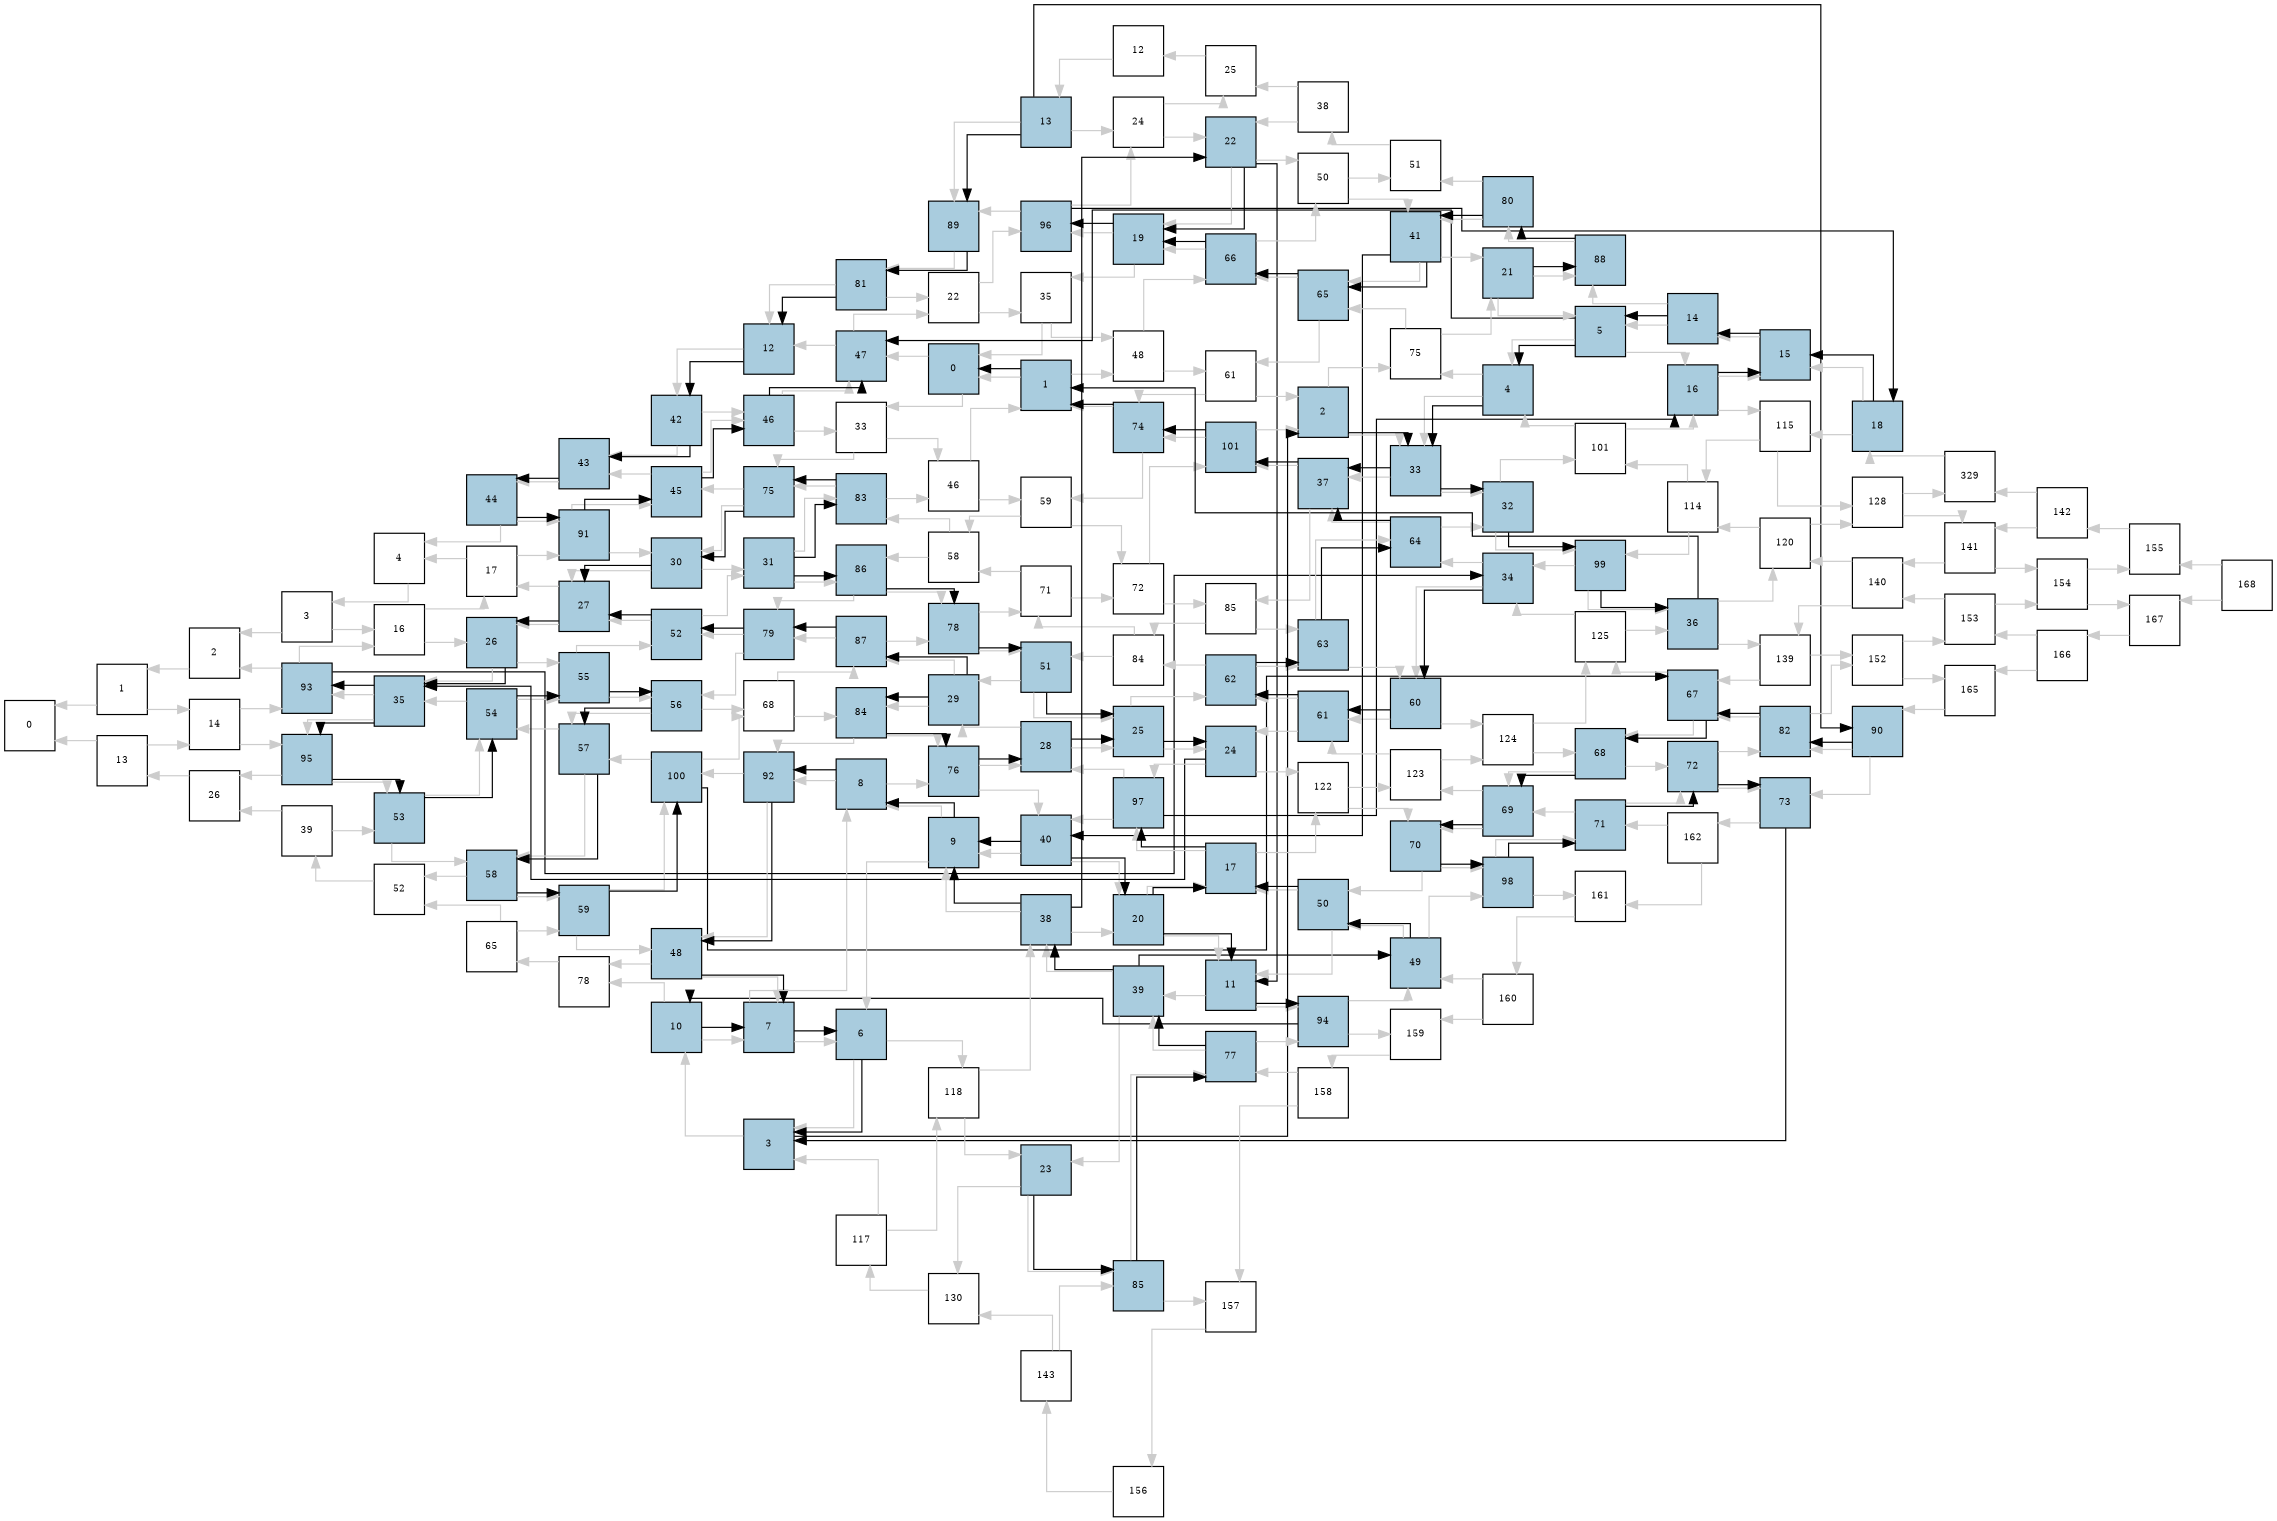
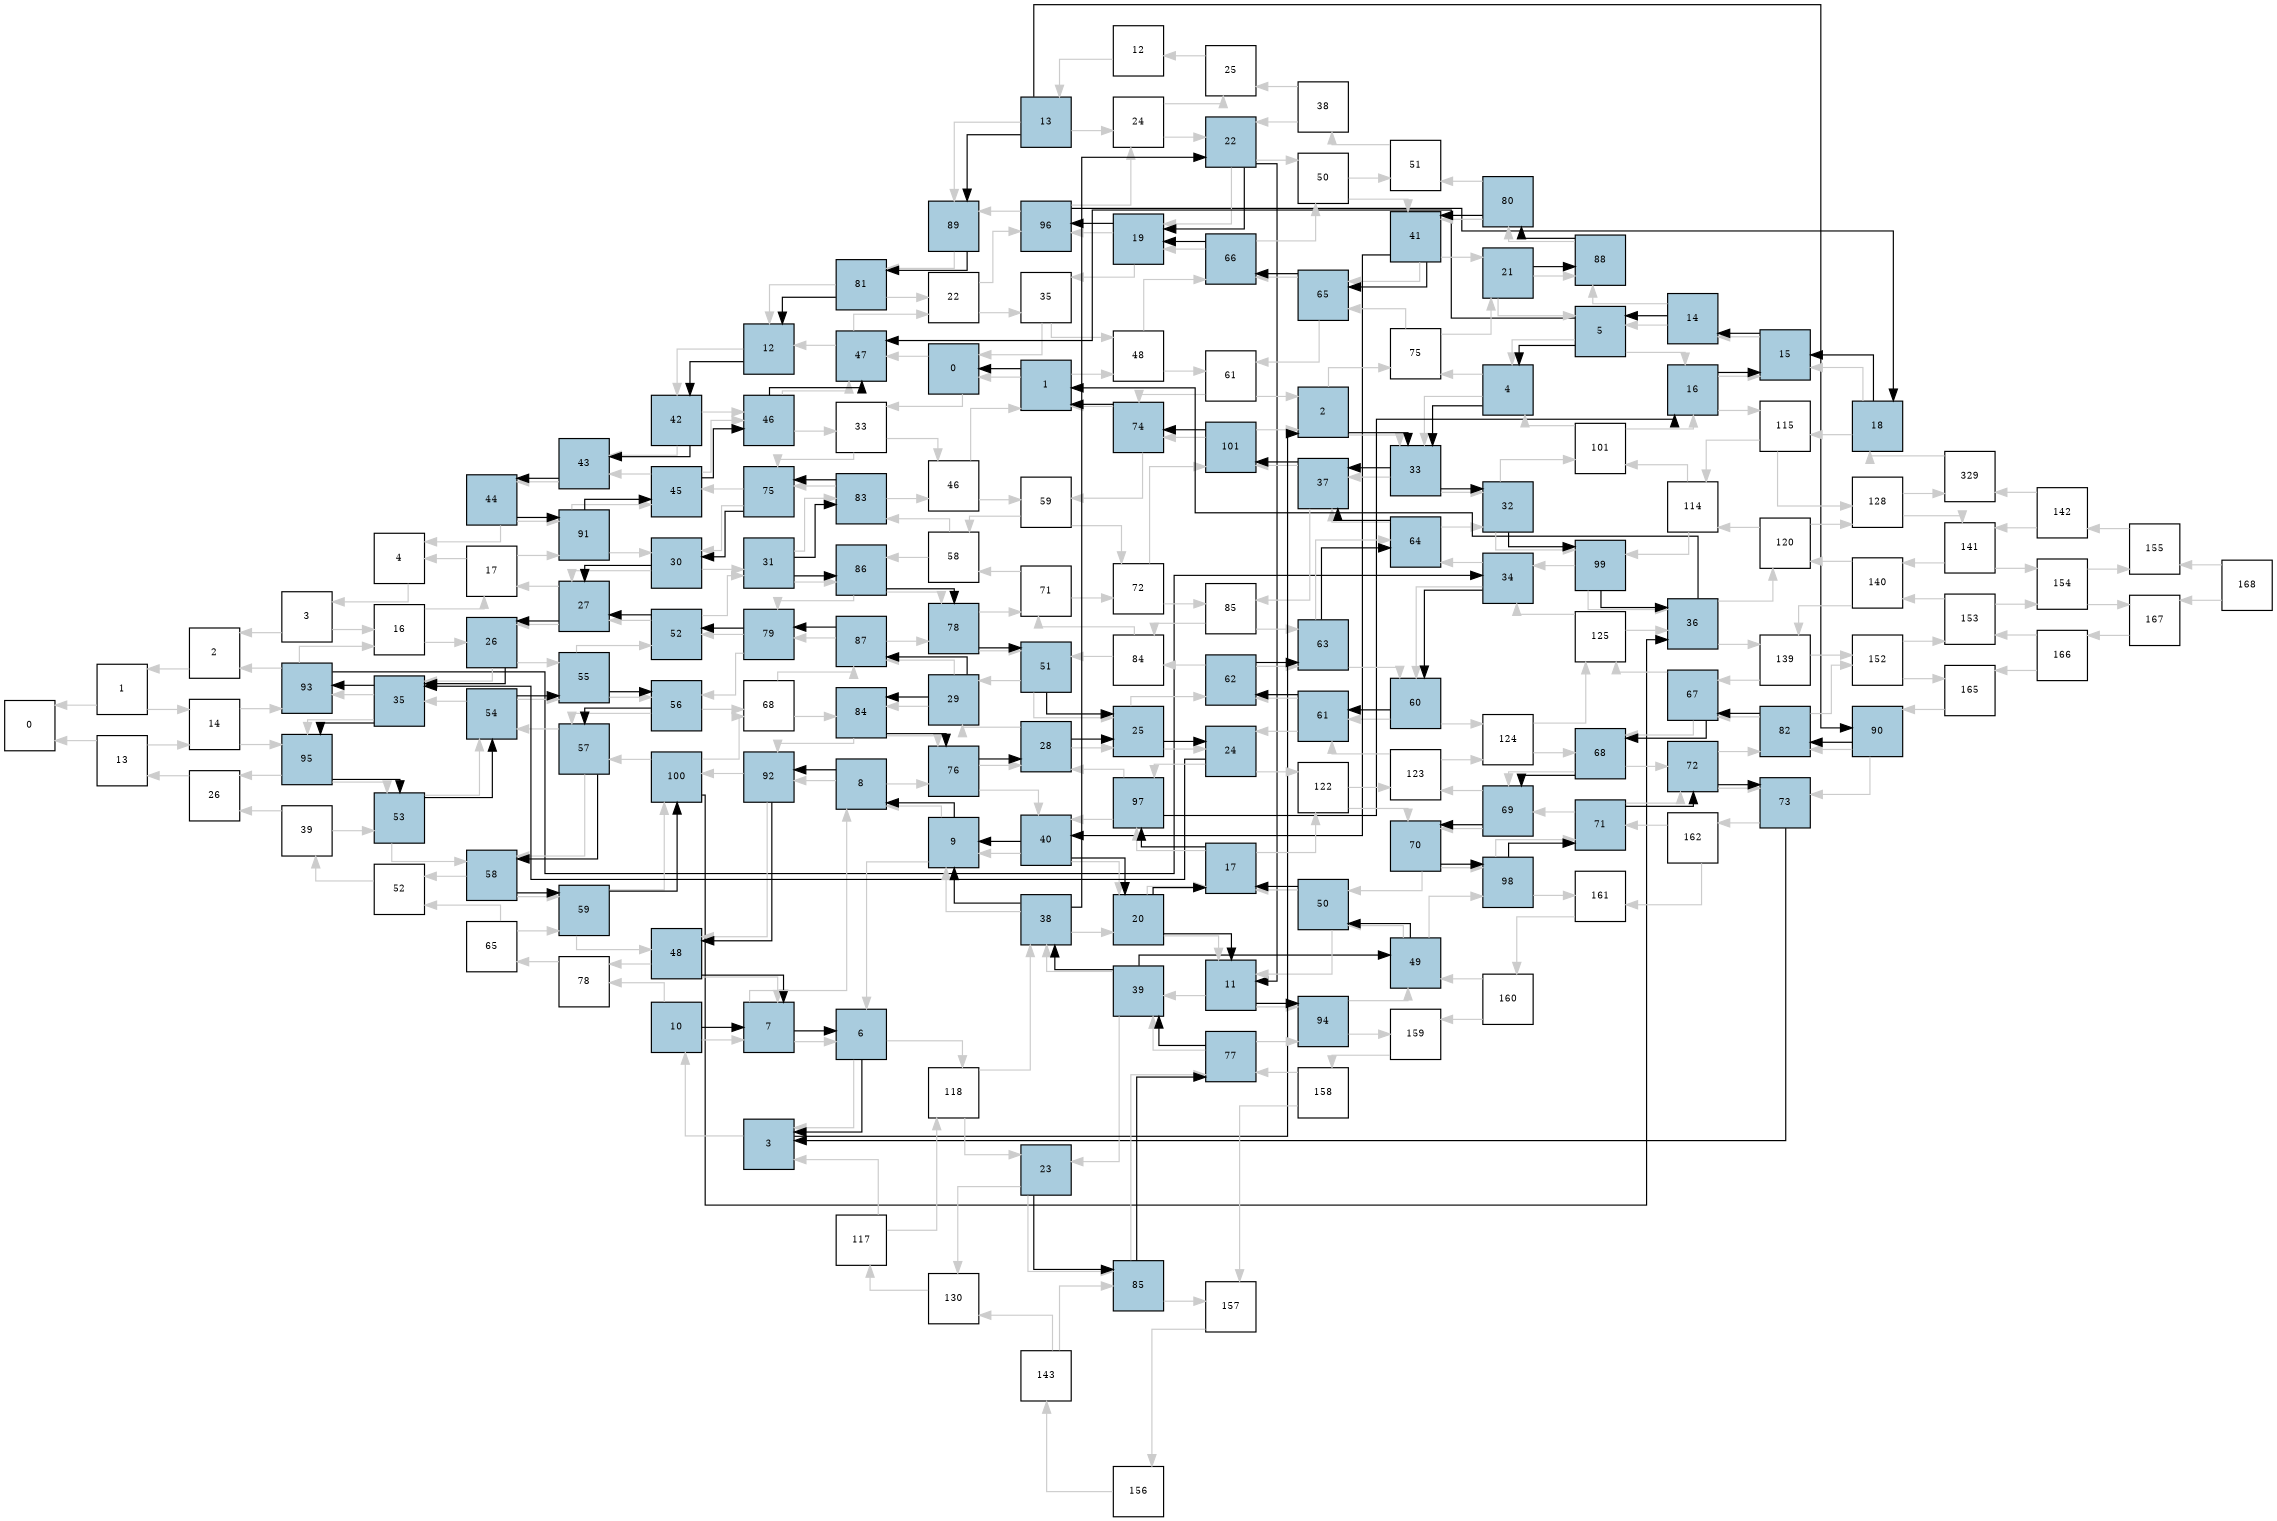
edge "100" -> "67": now "100" -> "36"
edge "94" -> "10": removed
